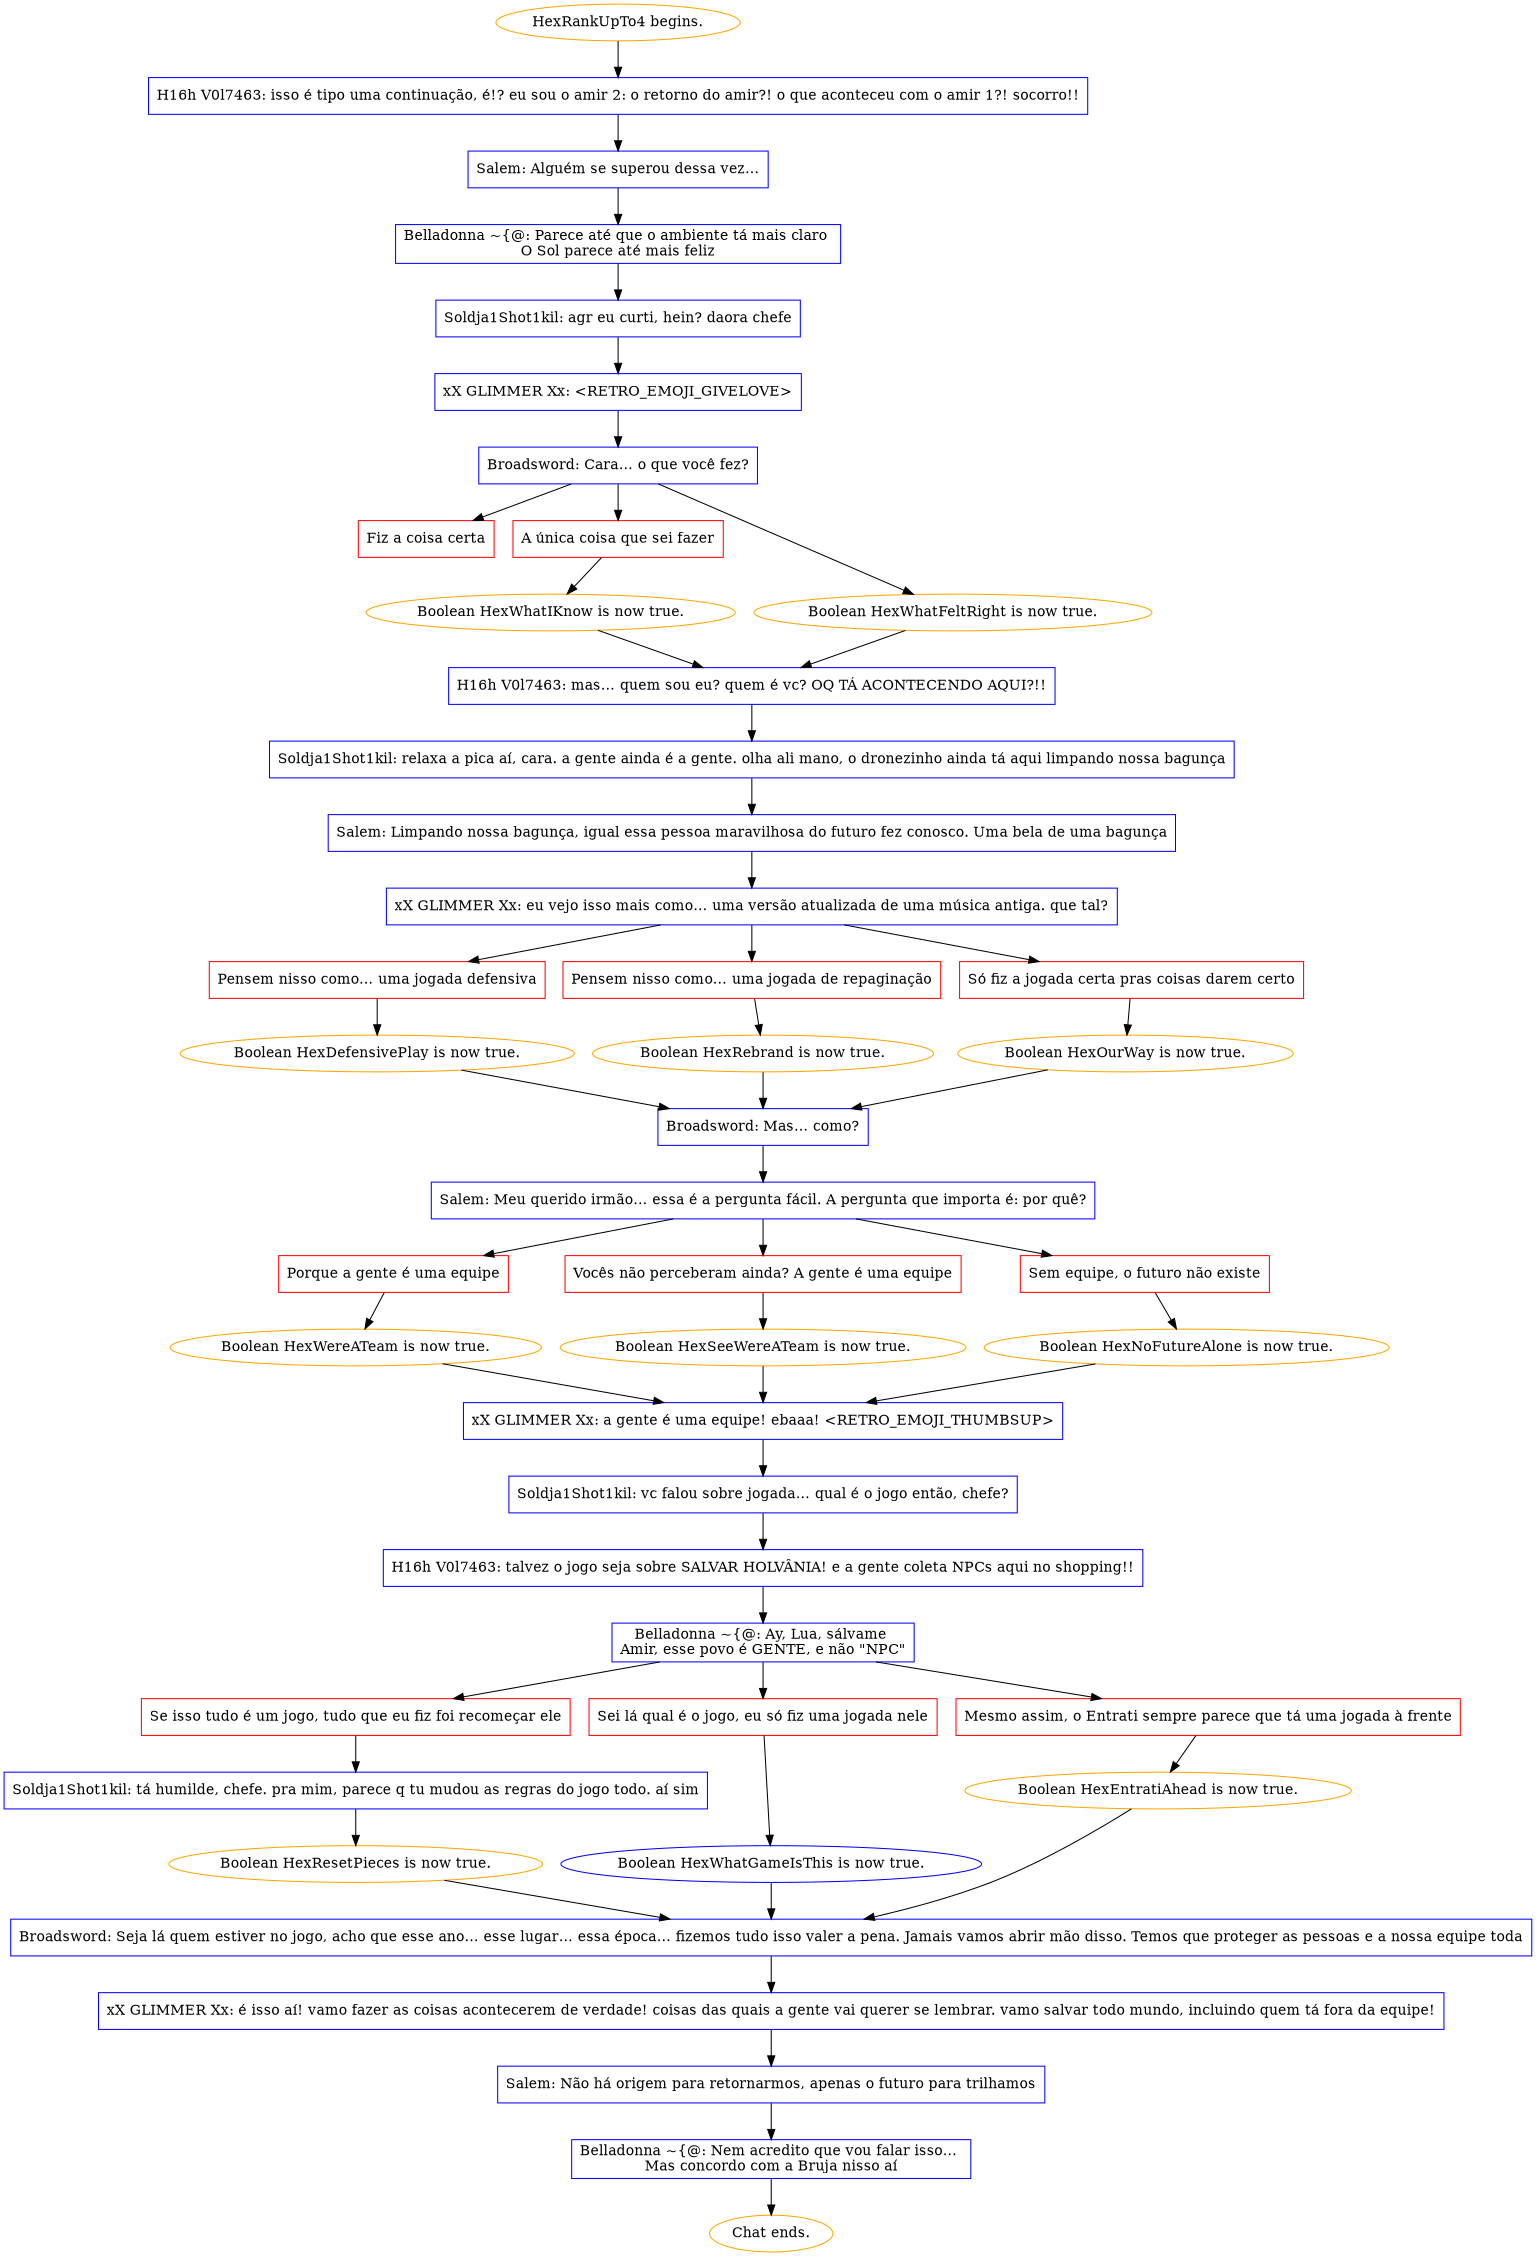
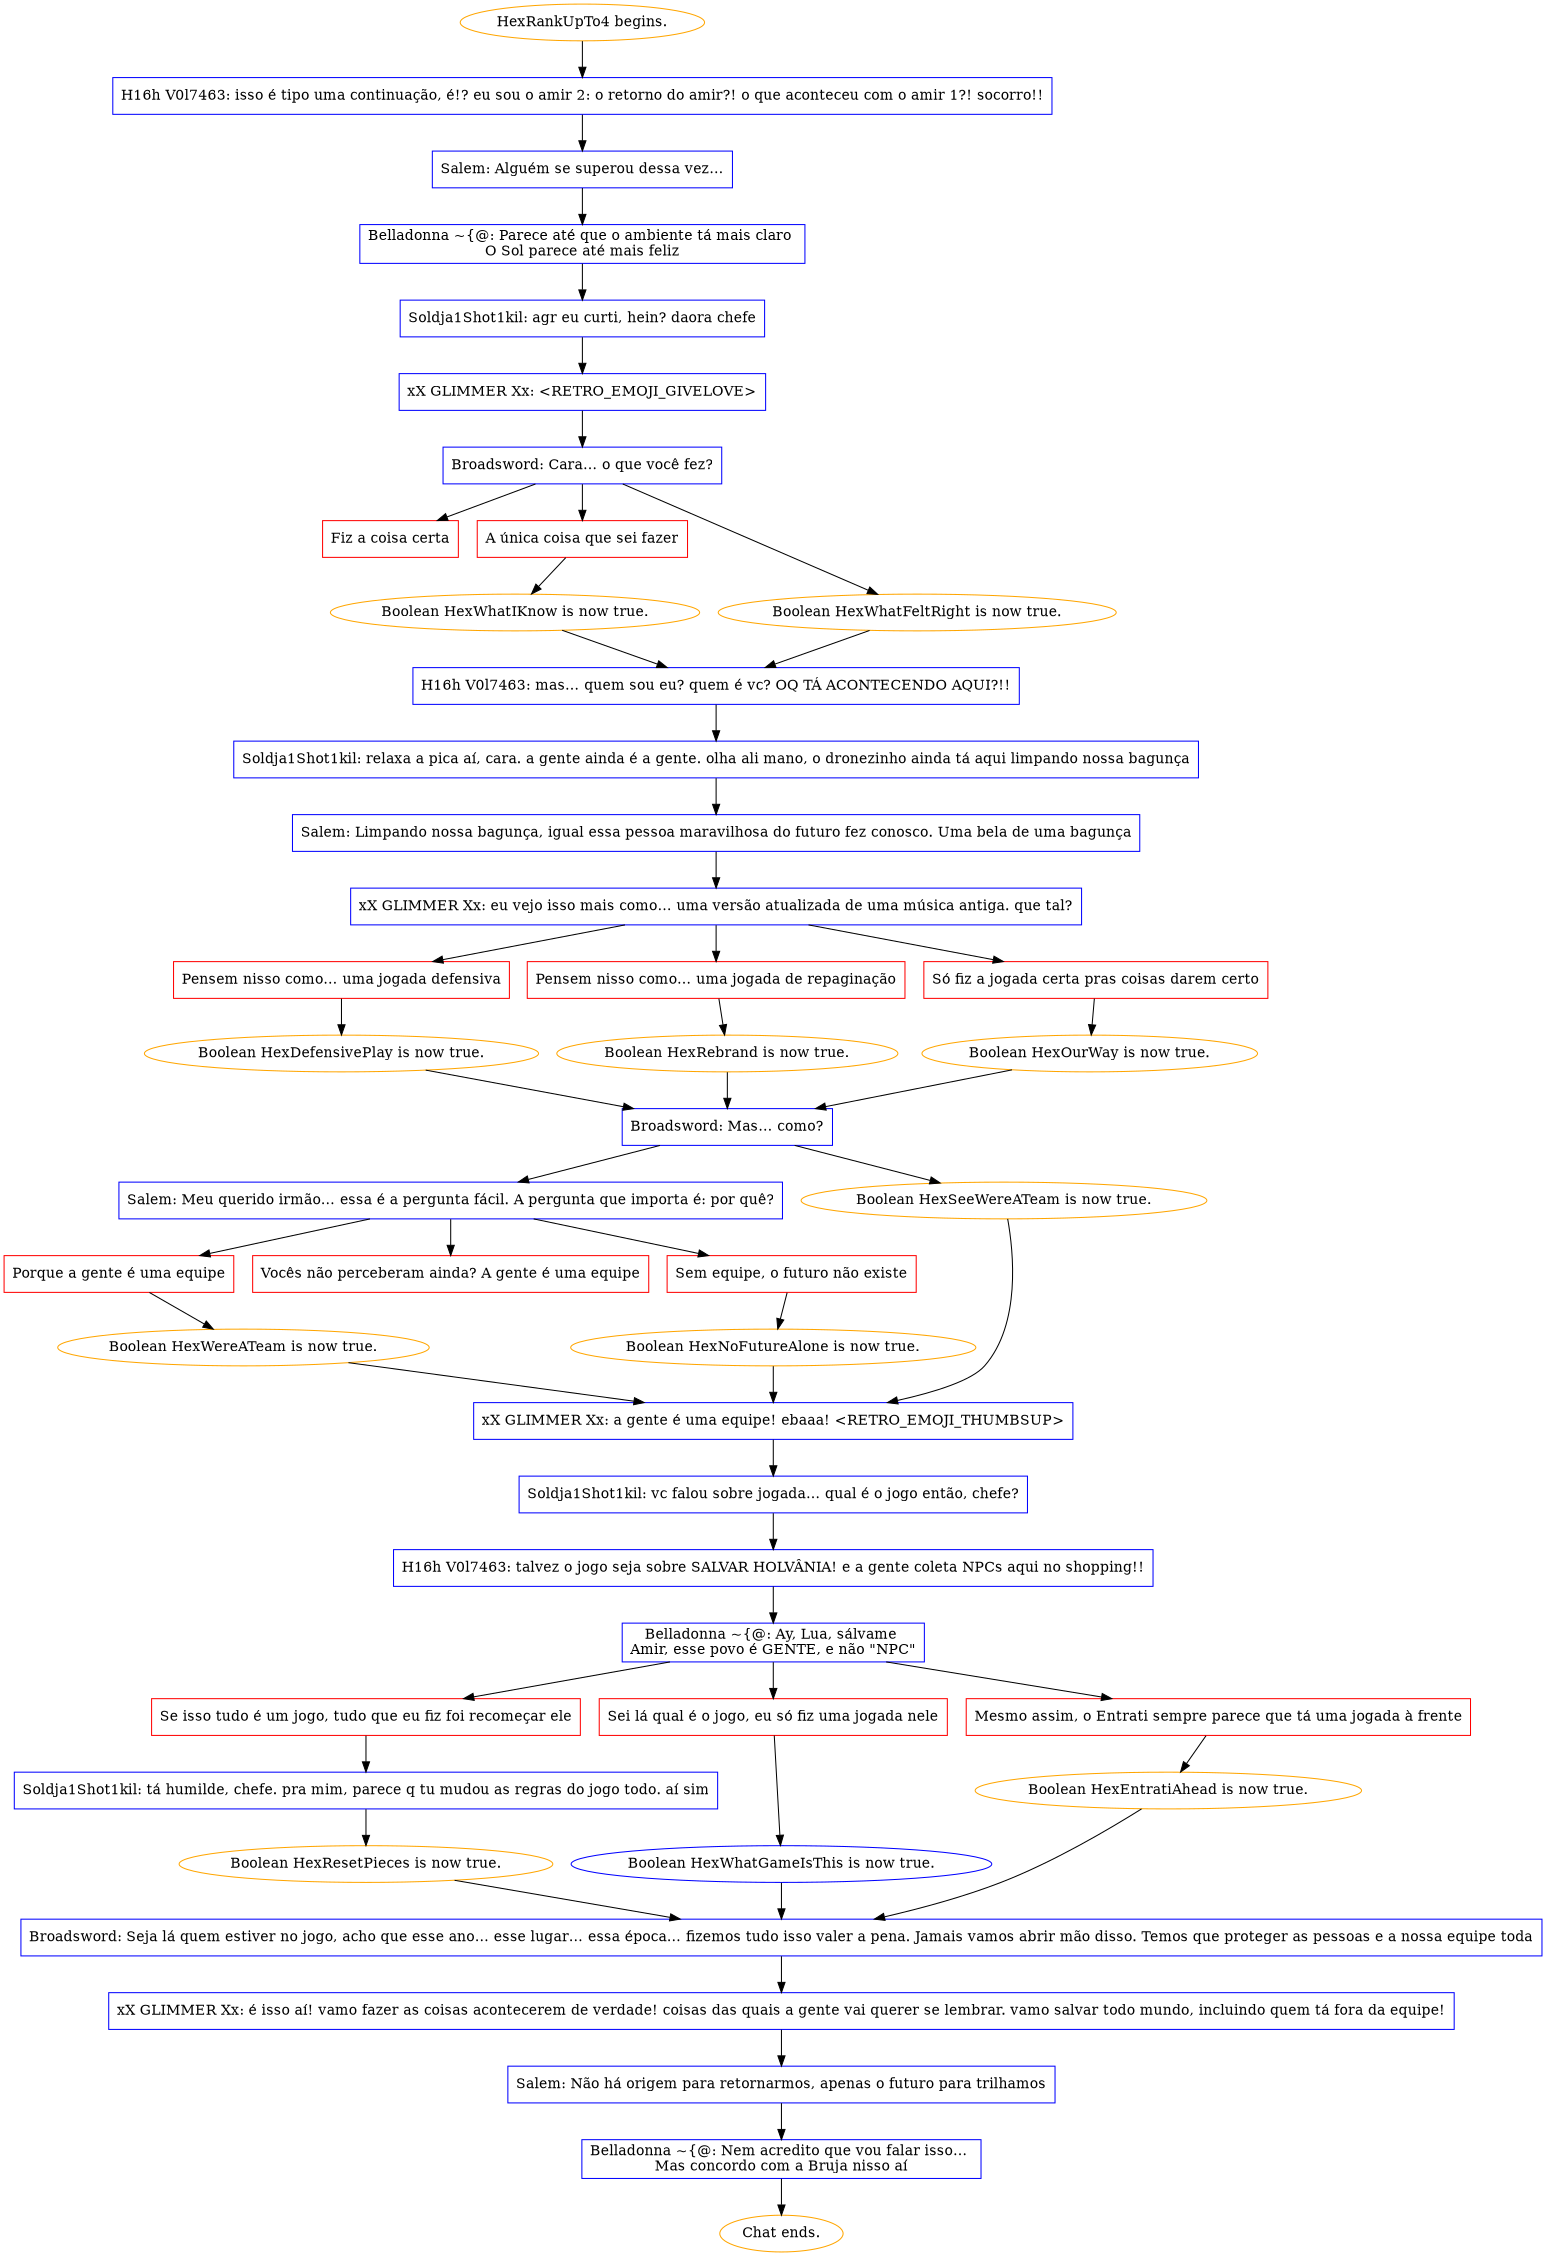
edge "Vocês não perceberam ainda? A gente é uma equipe" -> "Boolean HexSeeWereATeam is now true.": now "Broadsword: Mas… como?" -> "Boolean HexSeeWereATeam is now true."
